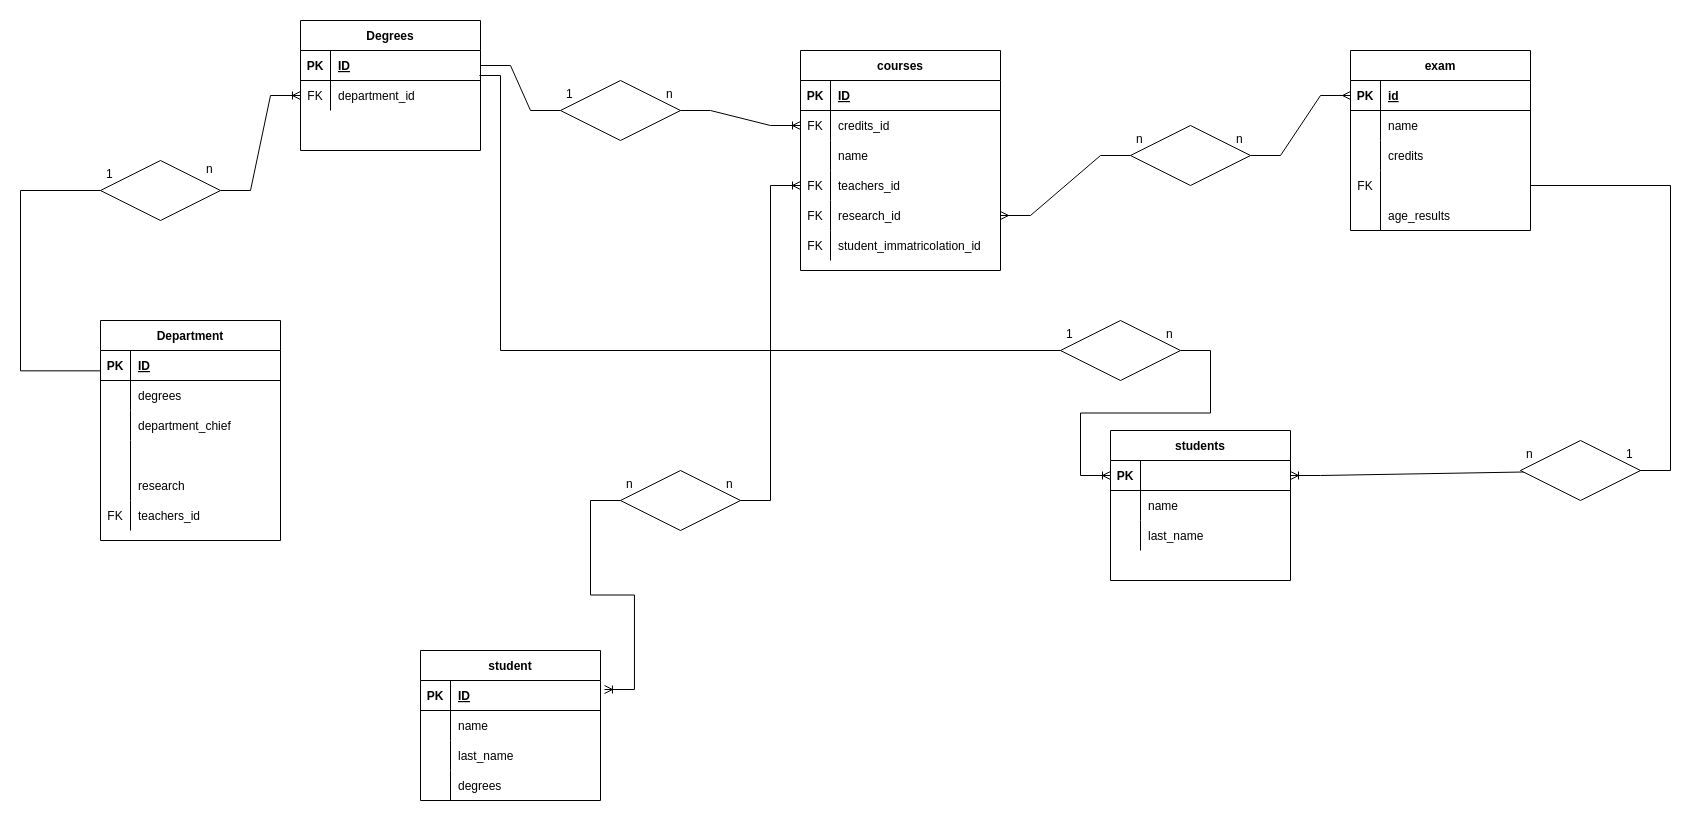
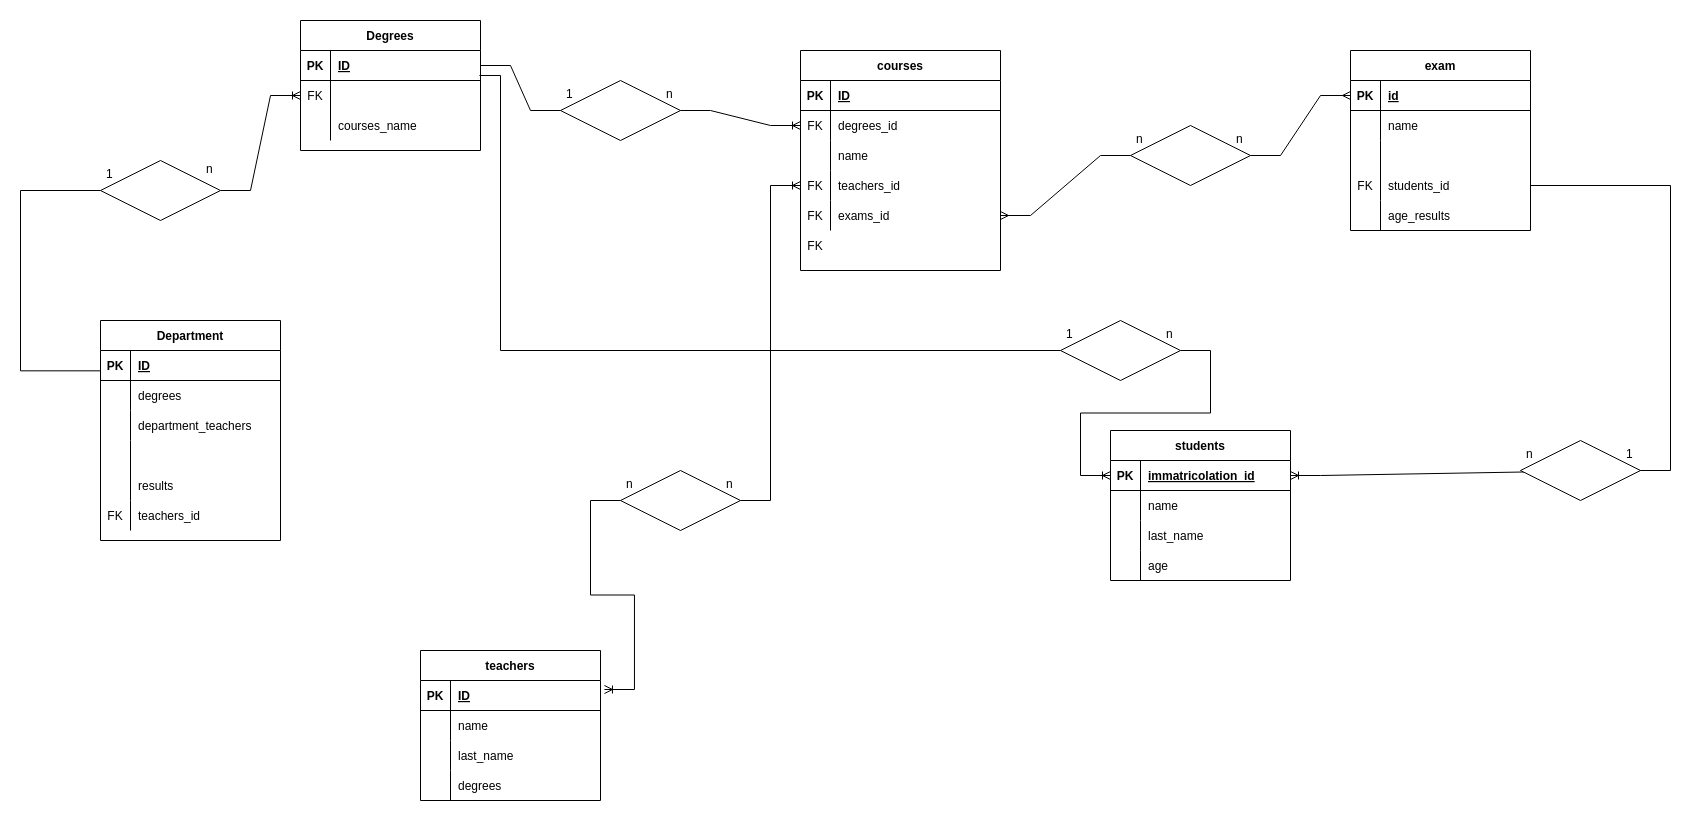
node "department_id": removed
node "courses_name": added
node "credits_id": label "credits_id" -> "degrees_id"
node "credits": removed
node "students_id": added
node "research_id": label "research_id" -> "exams_id"
node "student_immatricolation_id": removed
node "department_chief": label "department_chief" -> "department_teachers"
node "immatricolation_id": added
node "research": label "research" -> "results"
node "age": added
node "student": label "student" -> "teachers"
